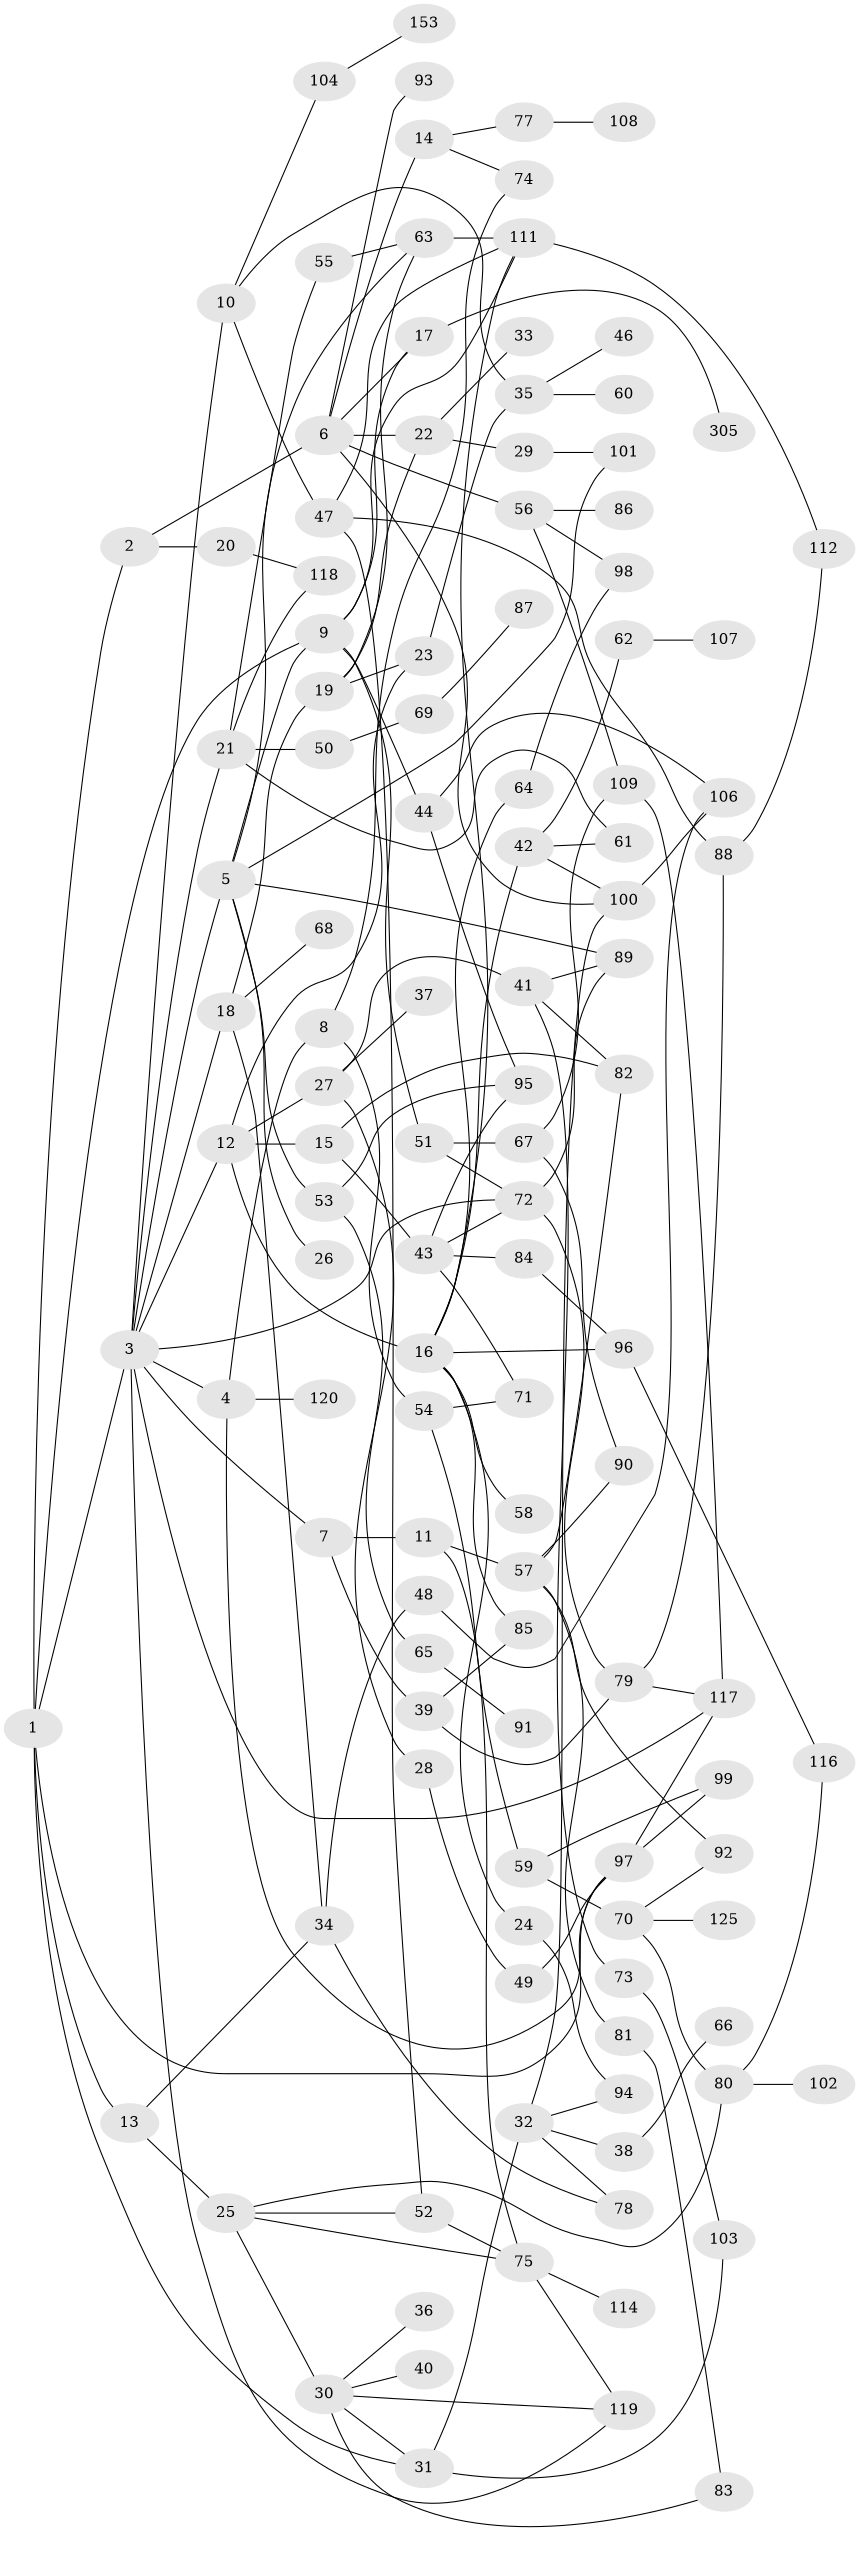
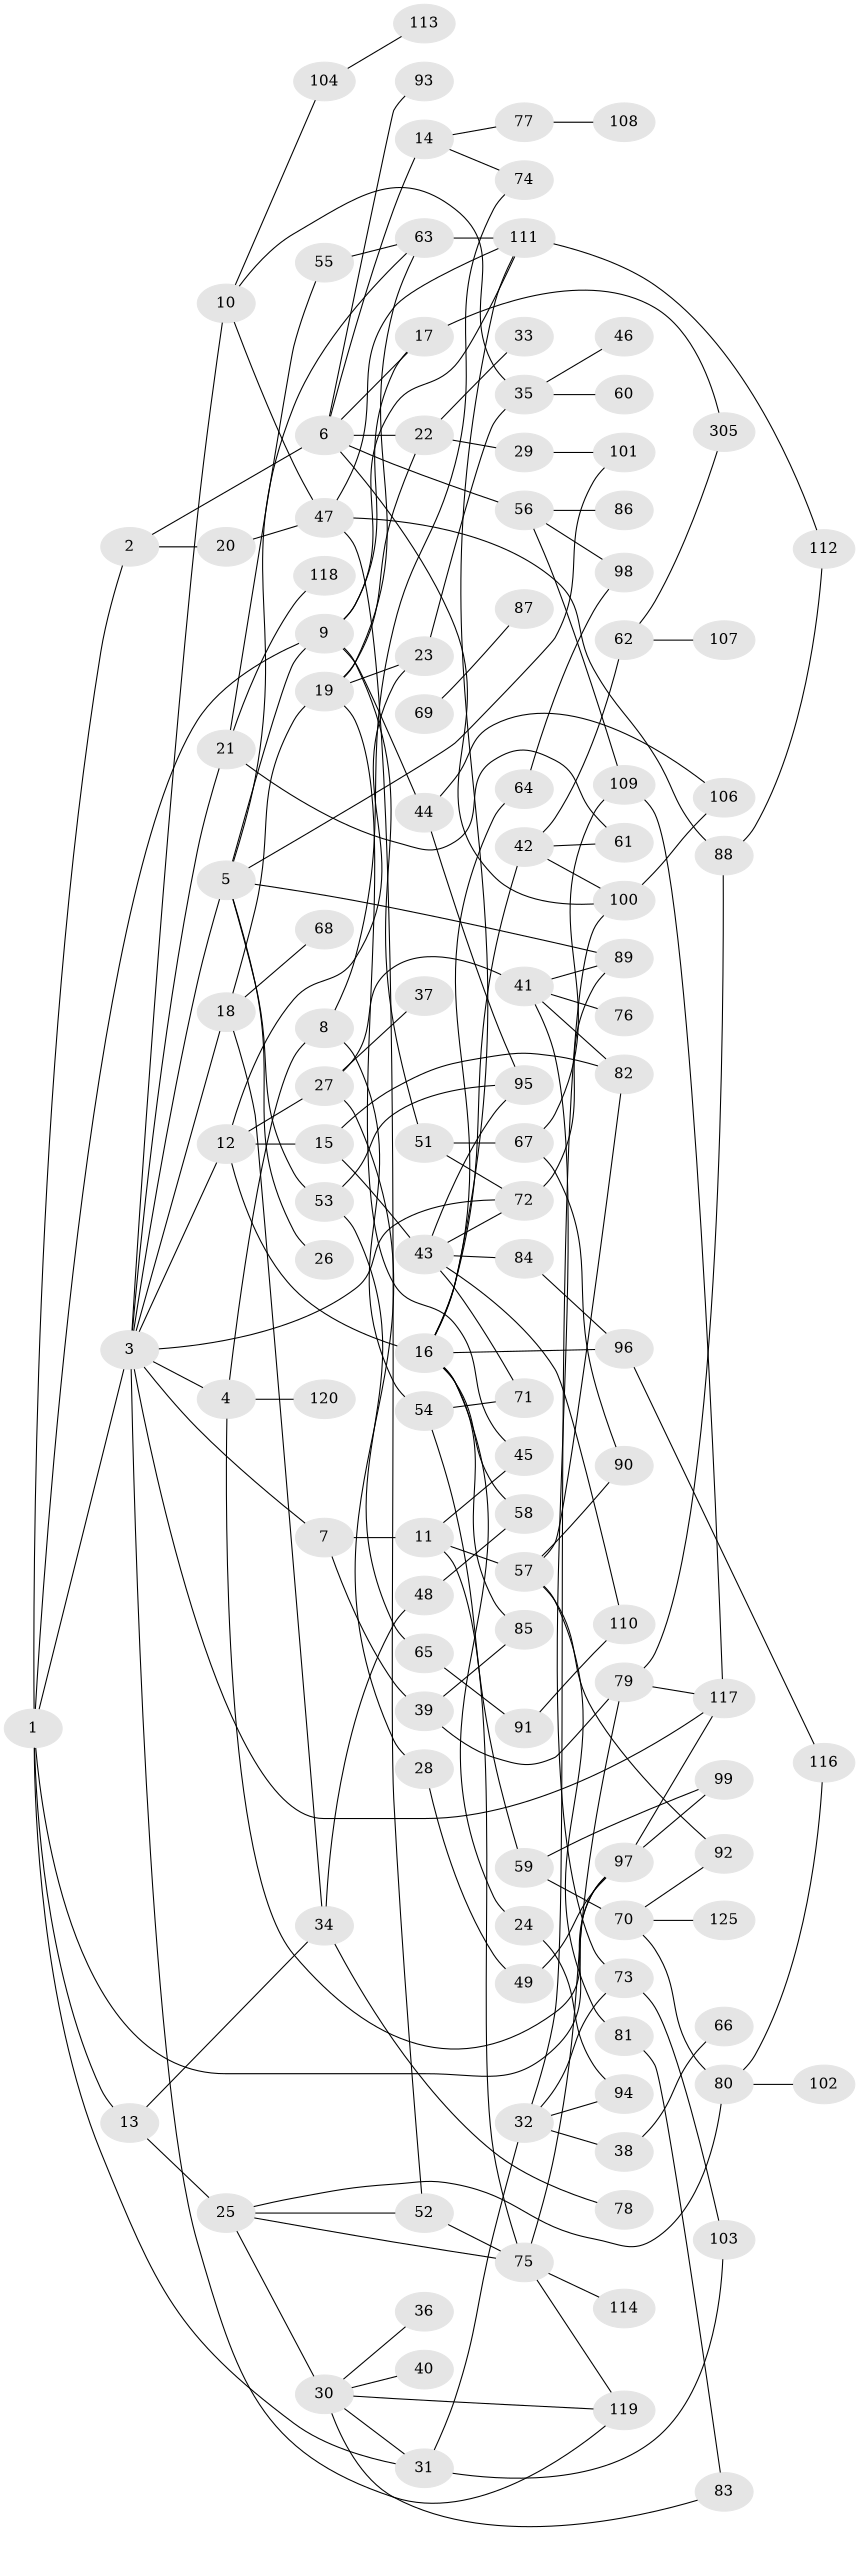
node "153": label "153" -> "113"
edge "305" -- "62": added
edge "20" -- "118": now "20" -- "47"
node "50": removed
node "76": added
edge "106" -- "48": now "58" -- "48"
edge "72" -- "79": now "75" -- "79"
node "45": added
node "110": added
edge "32" -- "78": now "32" -- "73"
